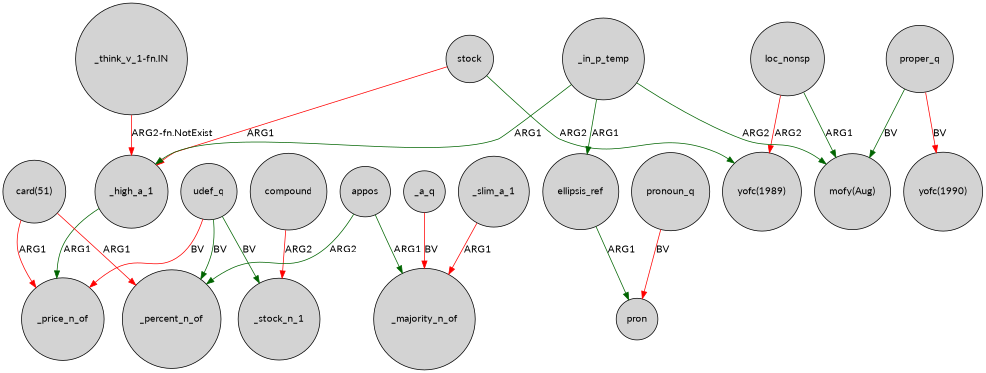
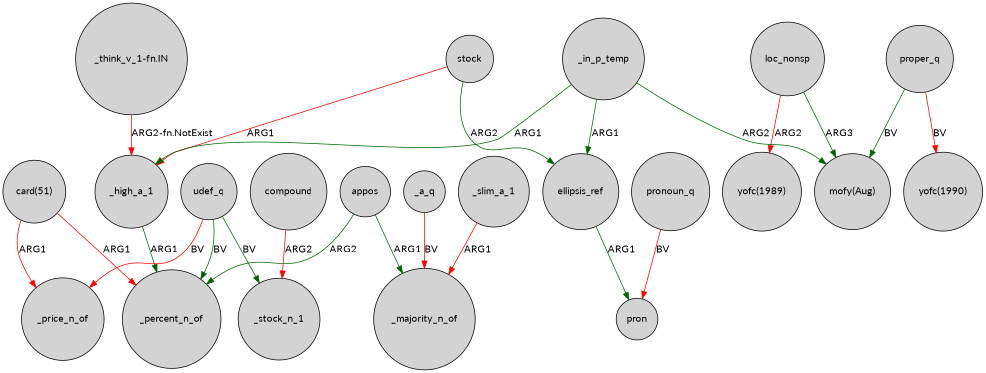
edge "loc_nonsp" -> "mofy(Aug)": label "ARG1" -> "ARG3"
edge "stock" -> "yofc(1989)": now "stock" -> "ellipsis_ref"
edge "_high_a_1" -> "_price_n_of": now "_high_a_1" -> "_percent_n_of"
